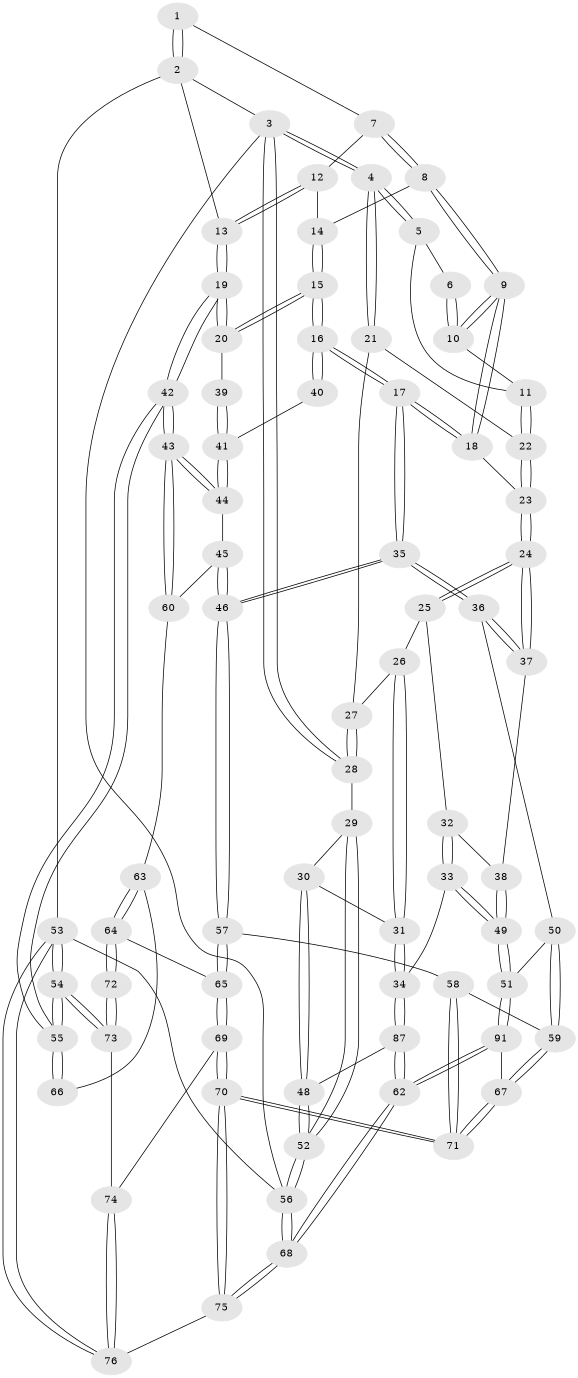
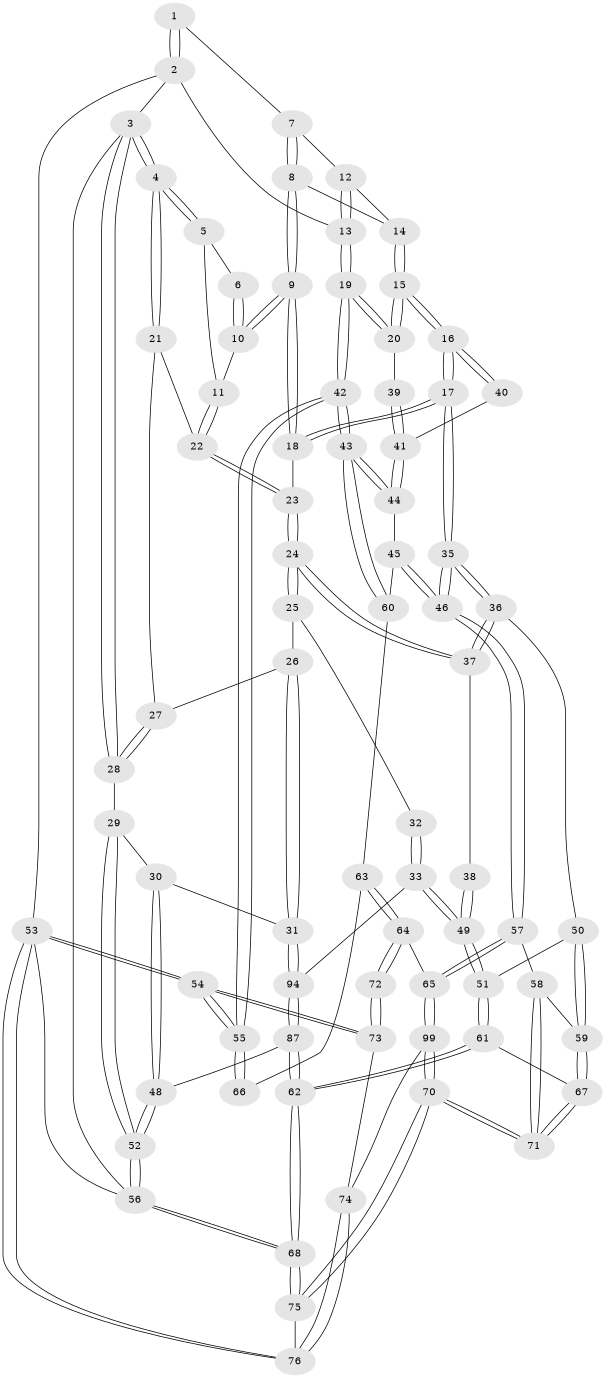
edge "32" -- "38": removed
node "34": label "34" -> "94"
node "69": label "69" -> "99"
node "91": label "91" -> "61"
